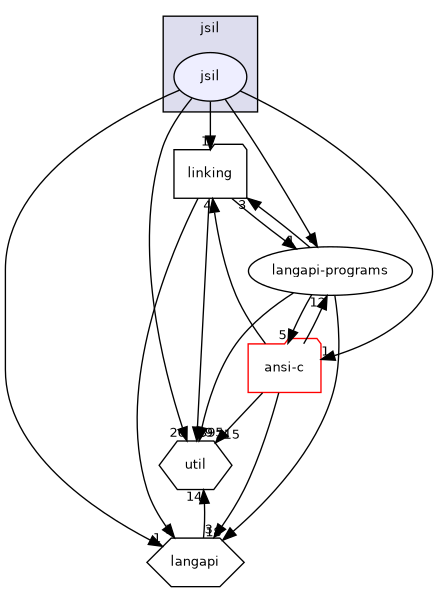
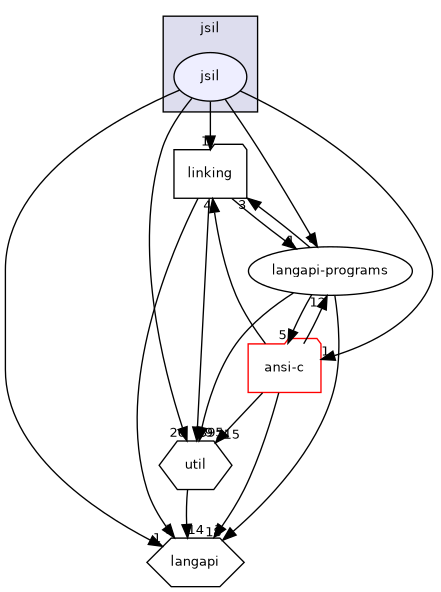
edge "langapi" -> "util": reversed
